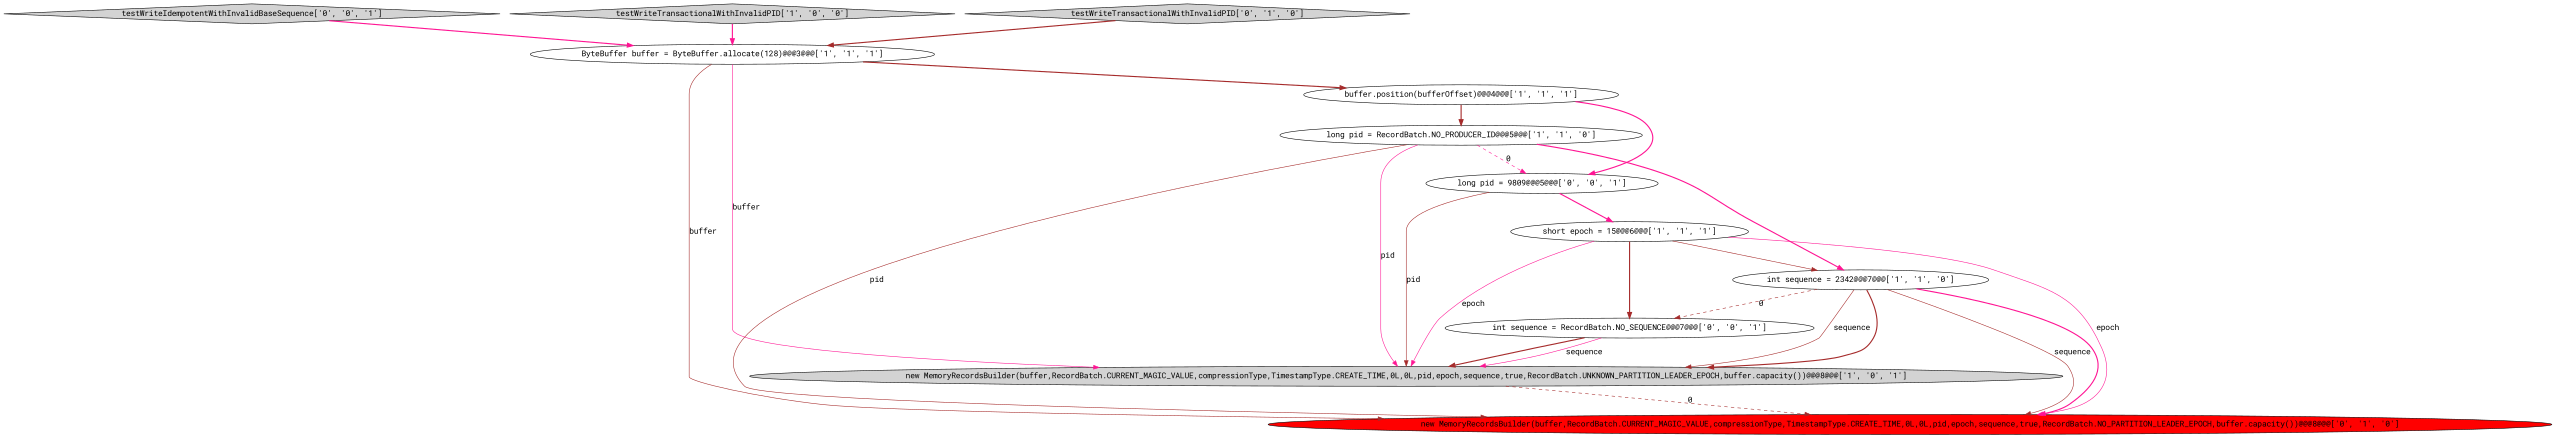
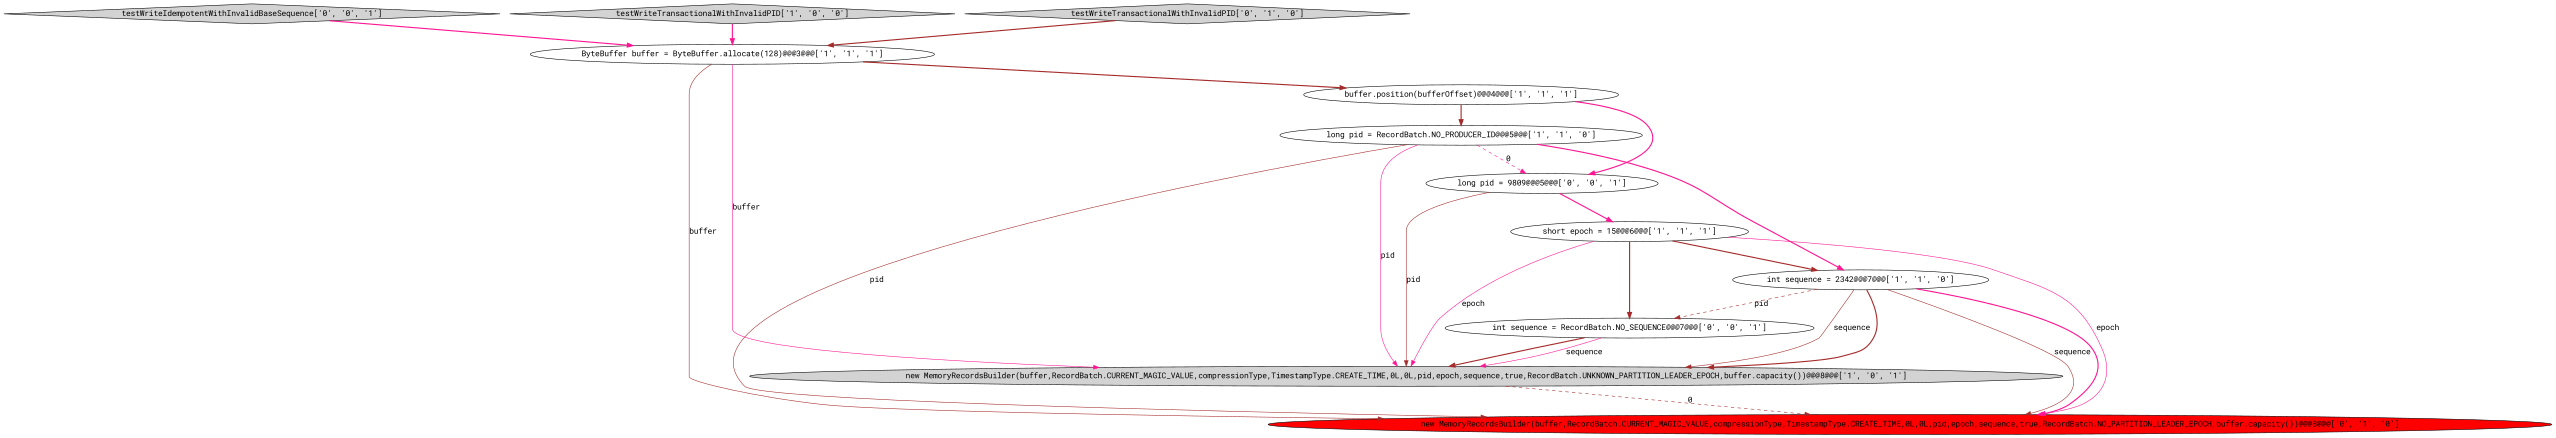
edge "short epoch = 15@@@6@@@['1', '1', '1']" -> "int sequence = 2342@@@7@@@['1', '1', '0']": style solid -> bold
edge "int sequence = 2342@@@7@@@['1', '1', '0']" -> "int sequence = RecordBatch.NO_SEQUENCE@@@7@@@['0', '0', '1']": label "0" -> "pid"
